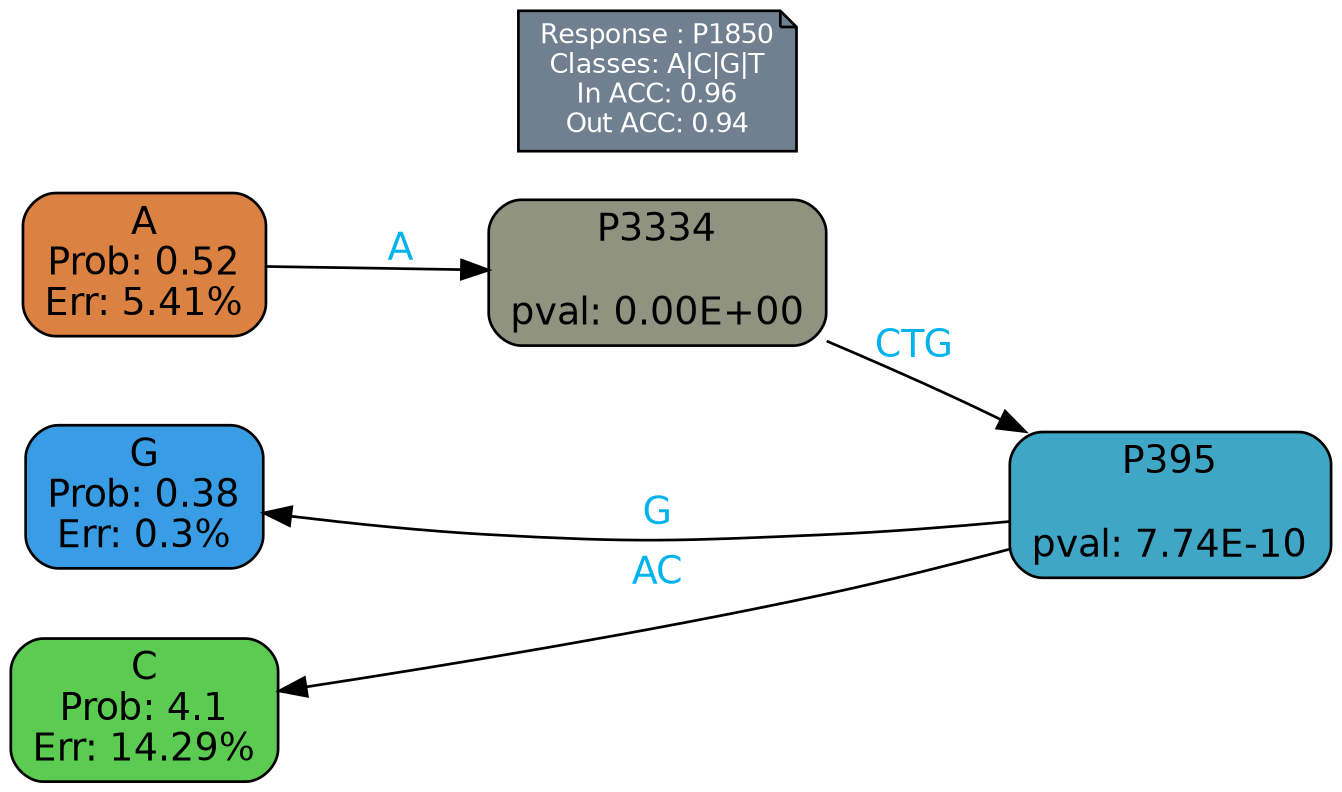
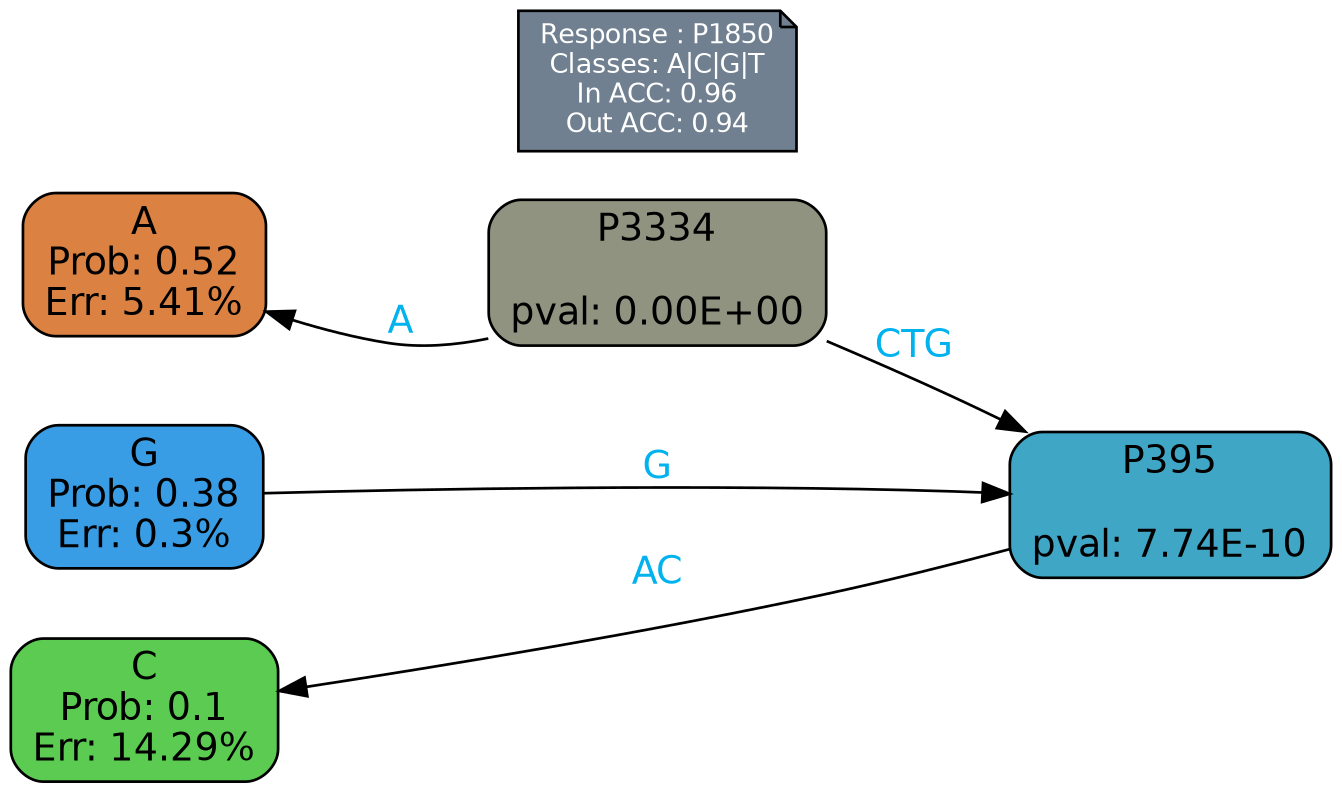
edge "A Prob: 0.52 Err: 5.41%" -> "P3334 pval: 0.00E+00": reversed
edge "P395 pval: 7.74E-10" -> "G Prob: 0.38 Err: 0.3%": reversed
node "C Prob: 4.1 Err: 14.29%": label "C Prob: 4.1 Err: 14.29%" -> "C Prob: 0.1 Err: 14.29%"
